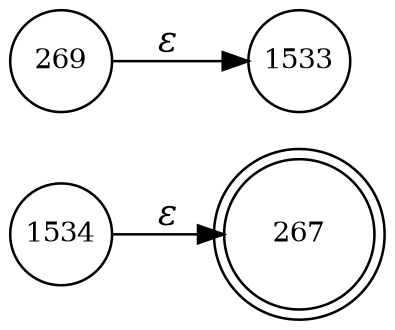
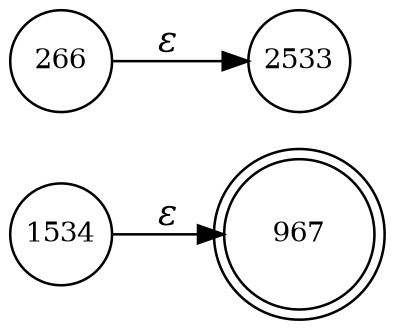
node "269": label "269" -> "266"
node "1533": label "1533" -> "2533"
node "267": label "267" -> "967"
